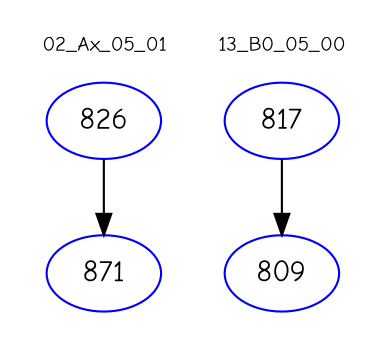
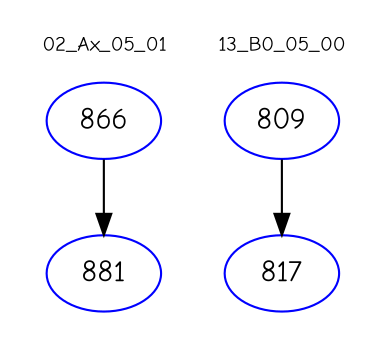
node "826": label "826" -> "866"
edge "817" -> "809": reversed
node "871": label "871" -> "881"
